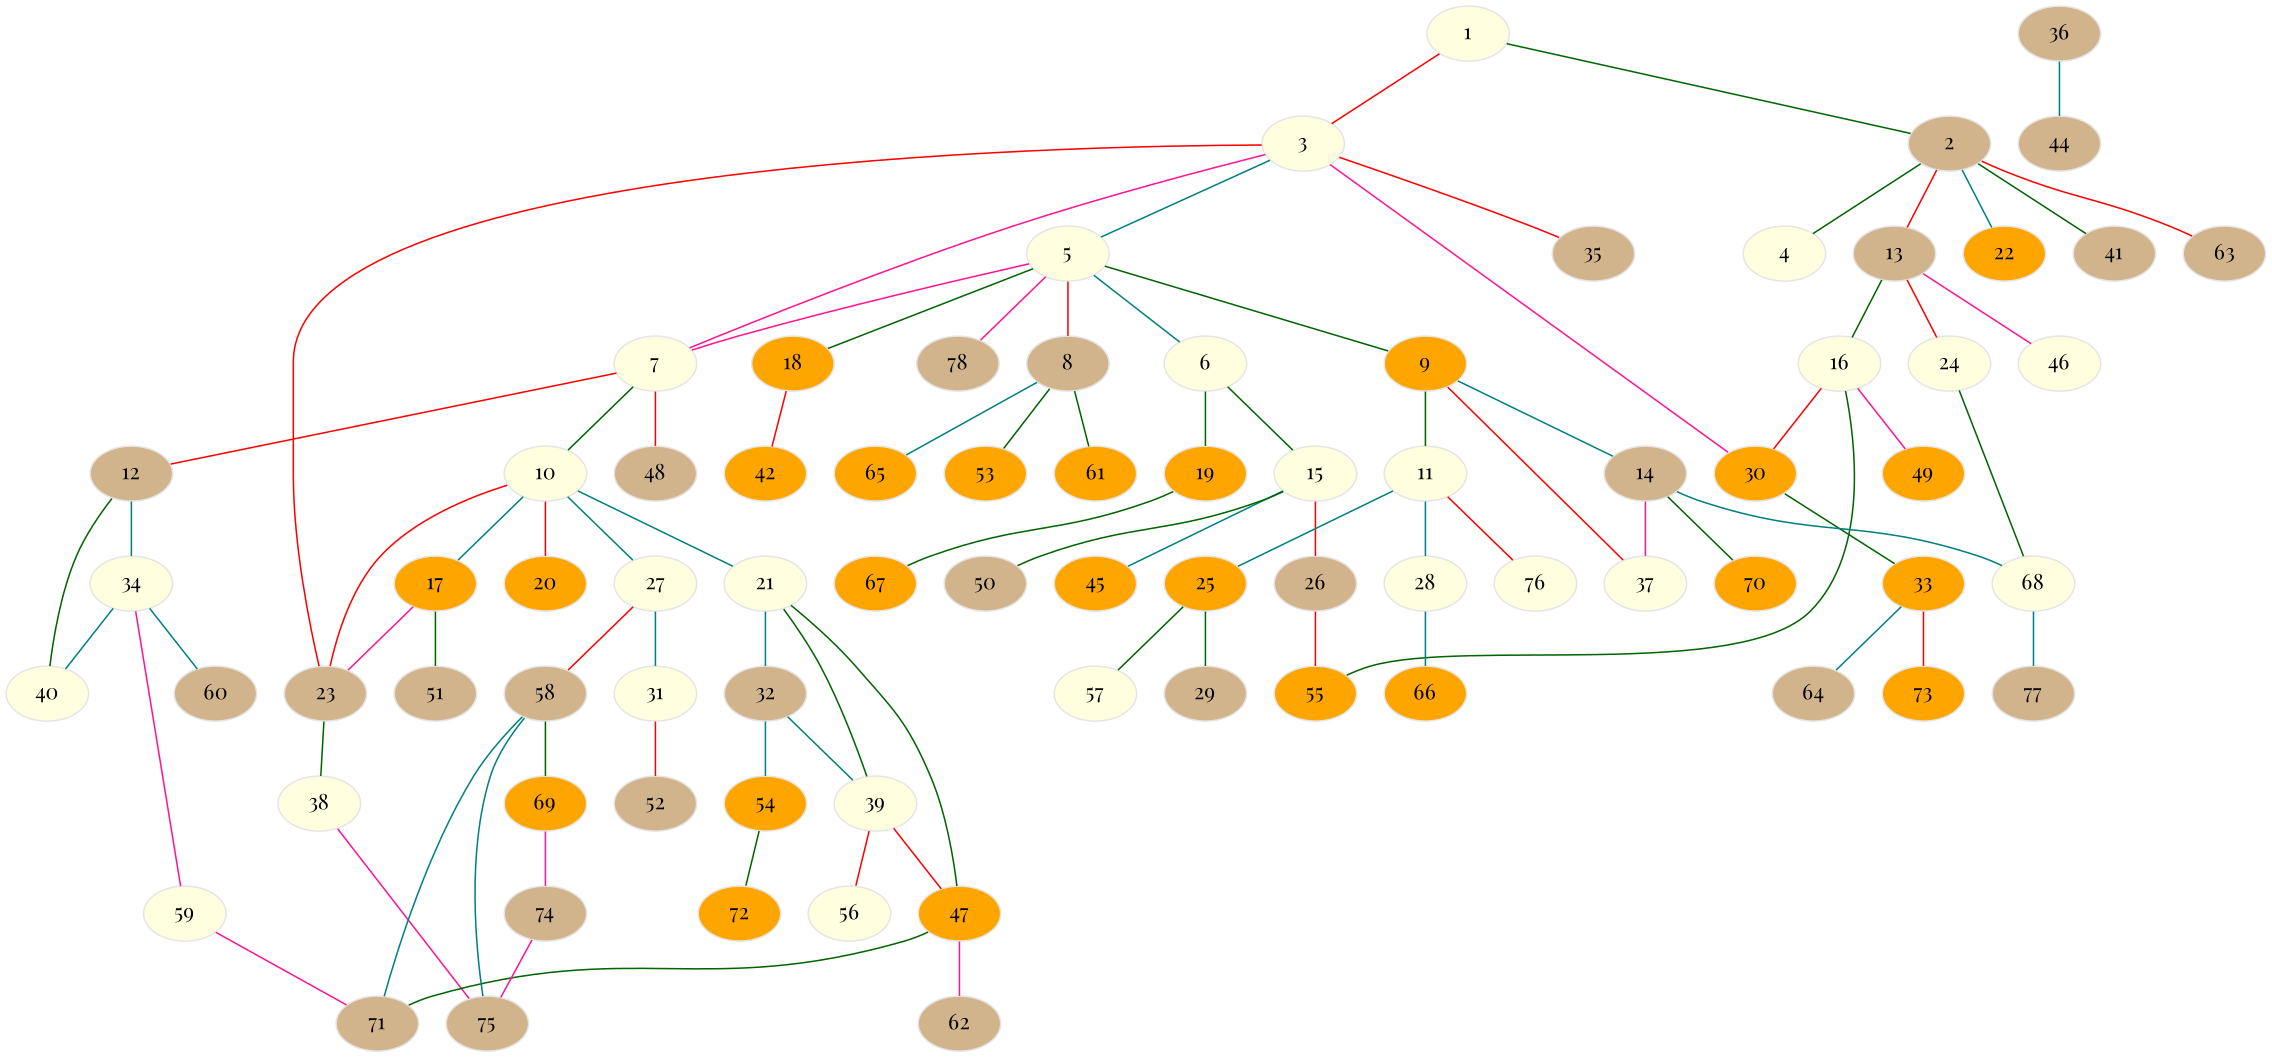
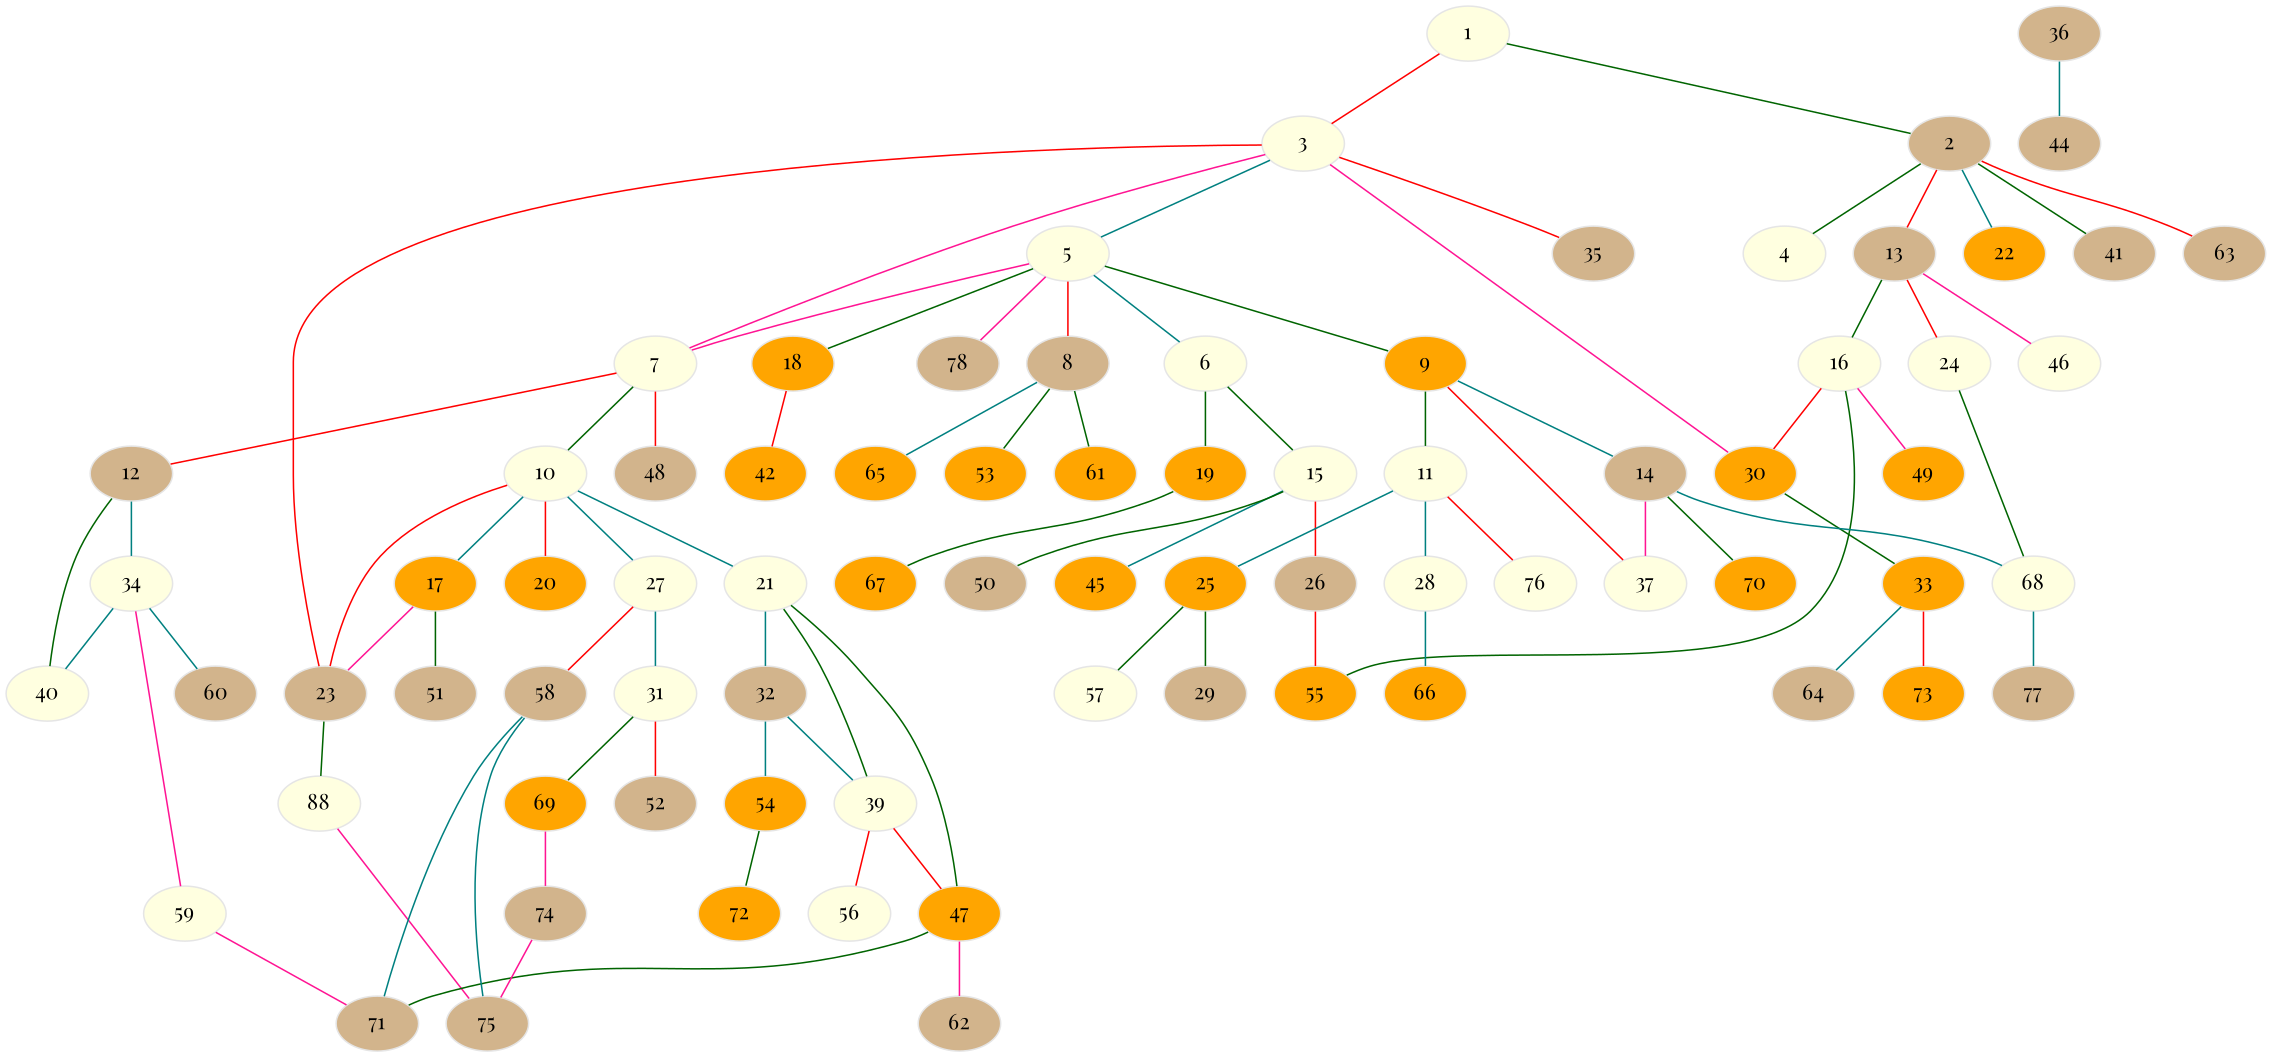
edge "58" -- "69": now "31" -- "69"
node "38": label "38" -> "88"
